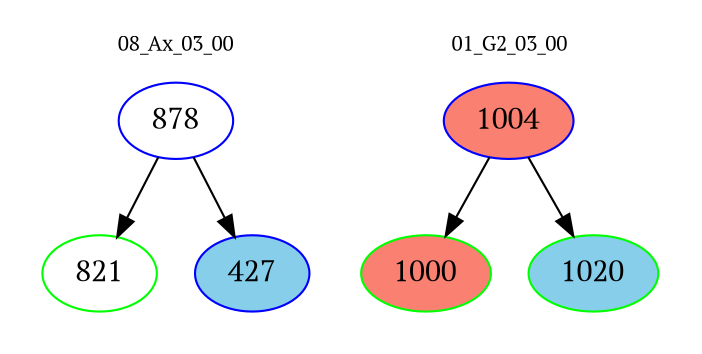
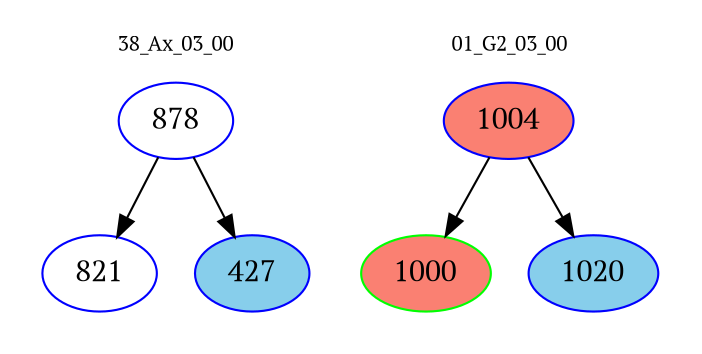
cluster "08_Ax_03_00": label "08_Ax_03_00" -> "38_Ax_03_00"
node "821": color green -> blue
node "1020": color green -> blue
